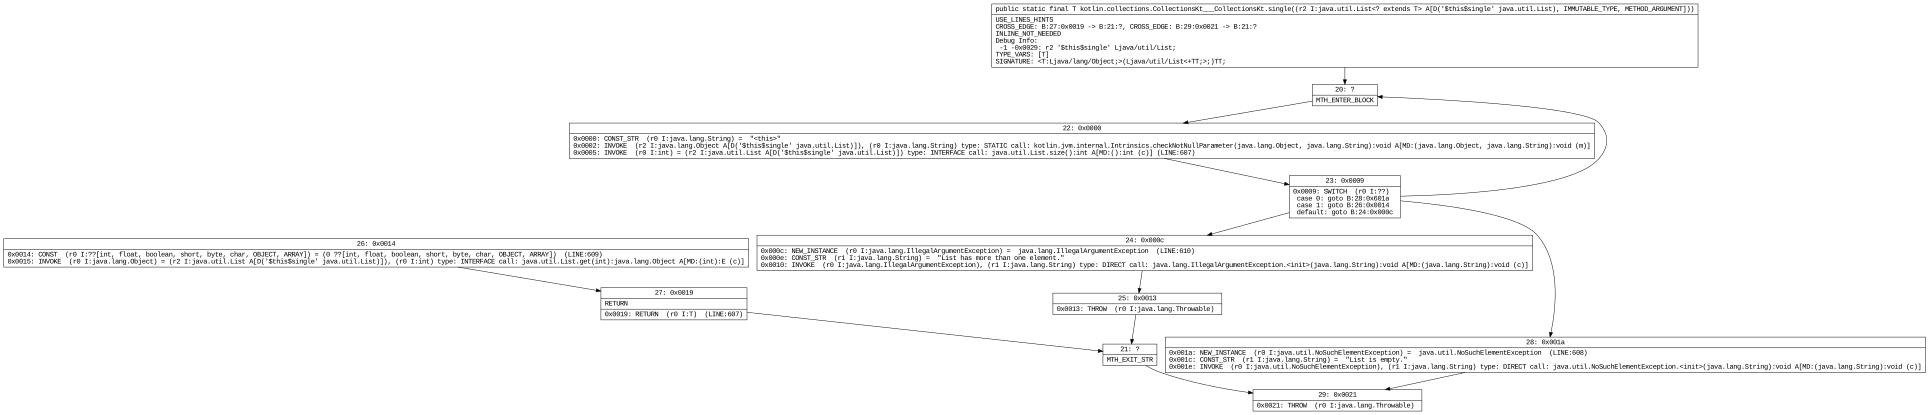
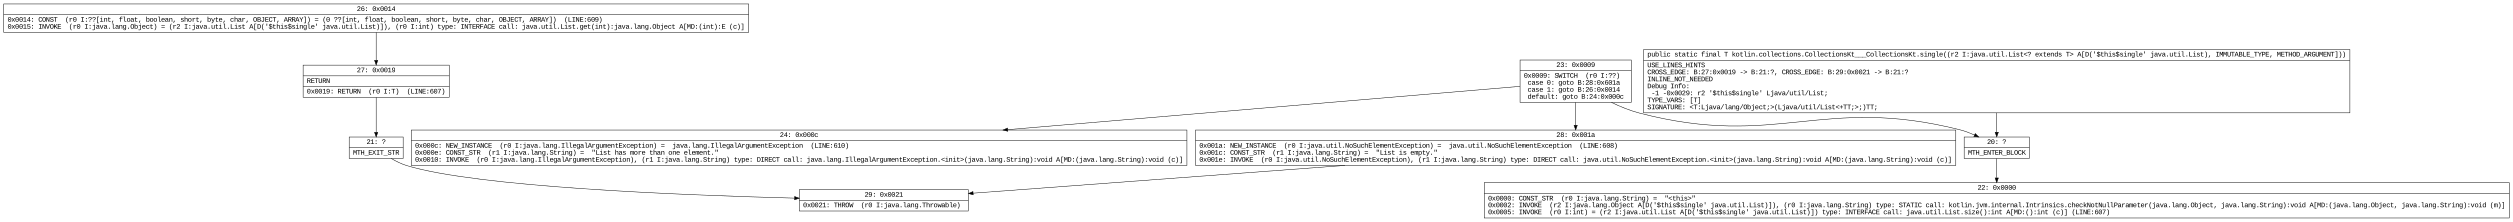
edge "22: 0x0000" -> "23: 0x0009": removed
node "25: 0x0013": removed
